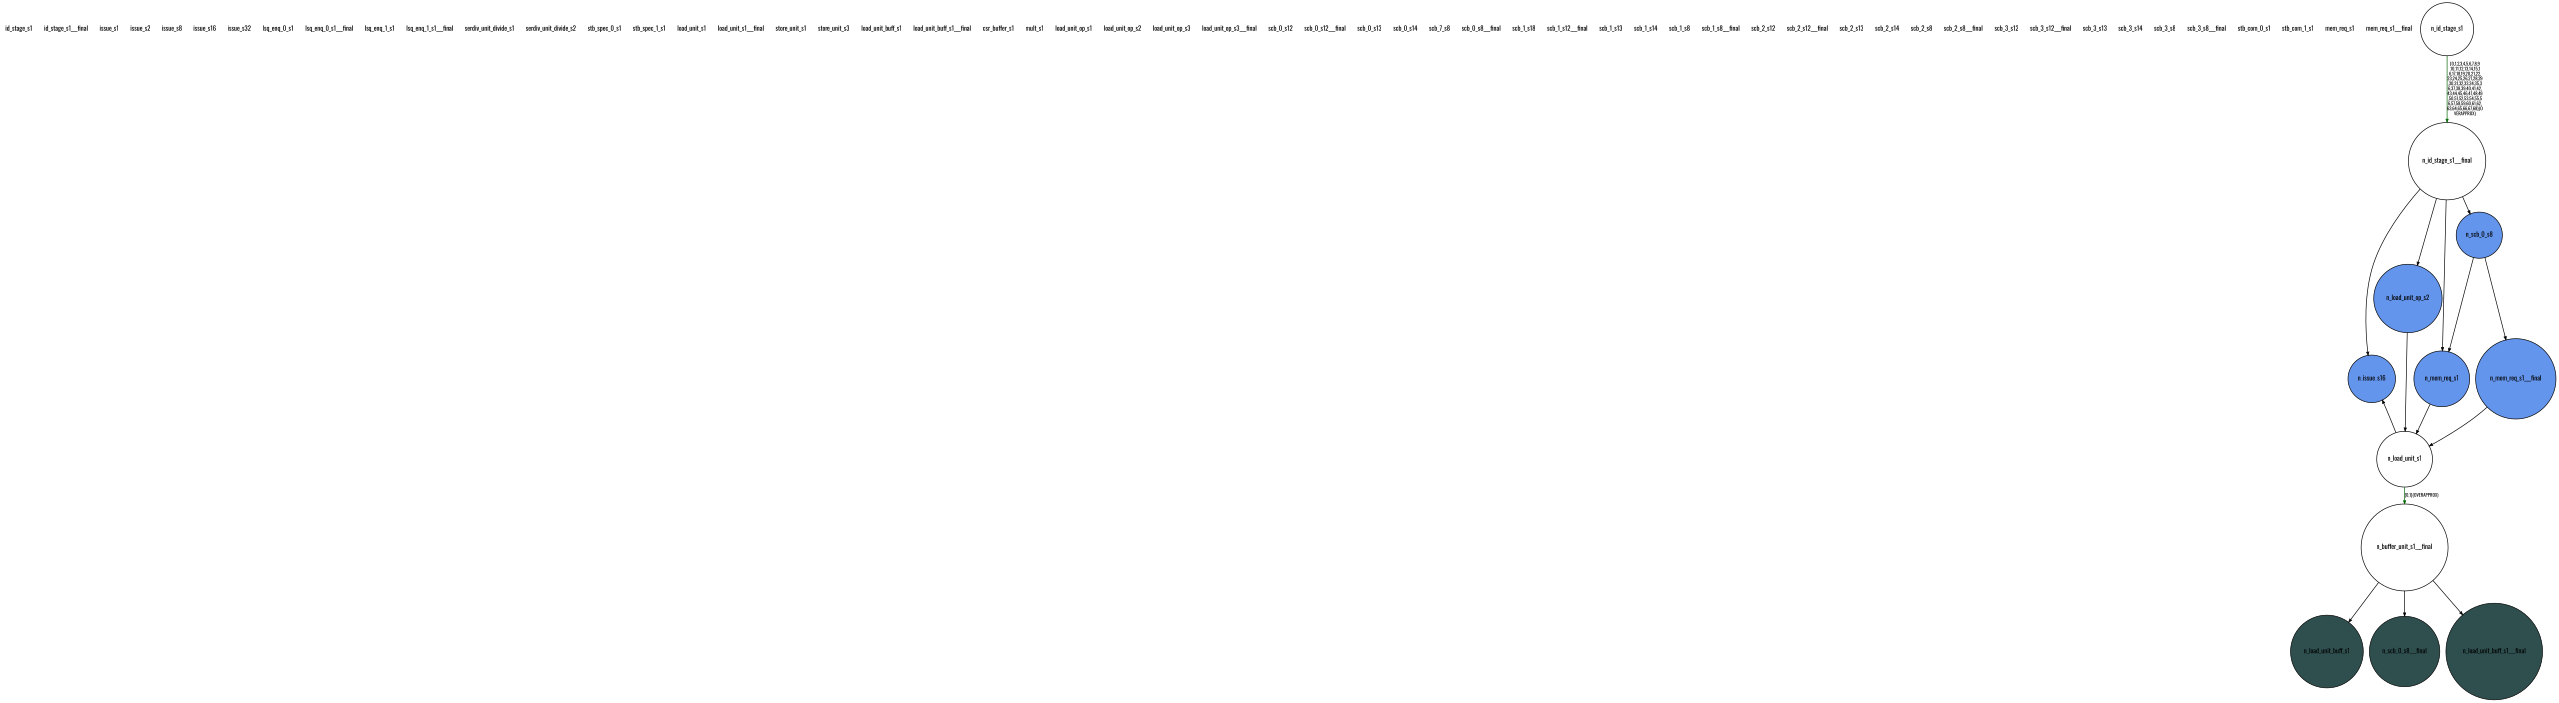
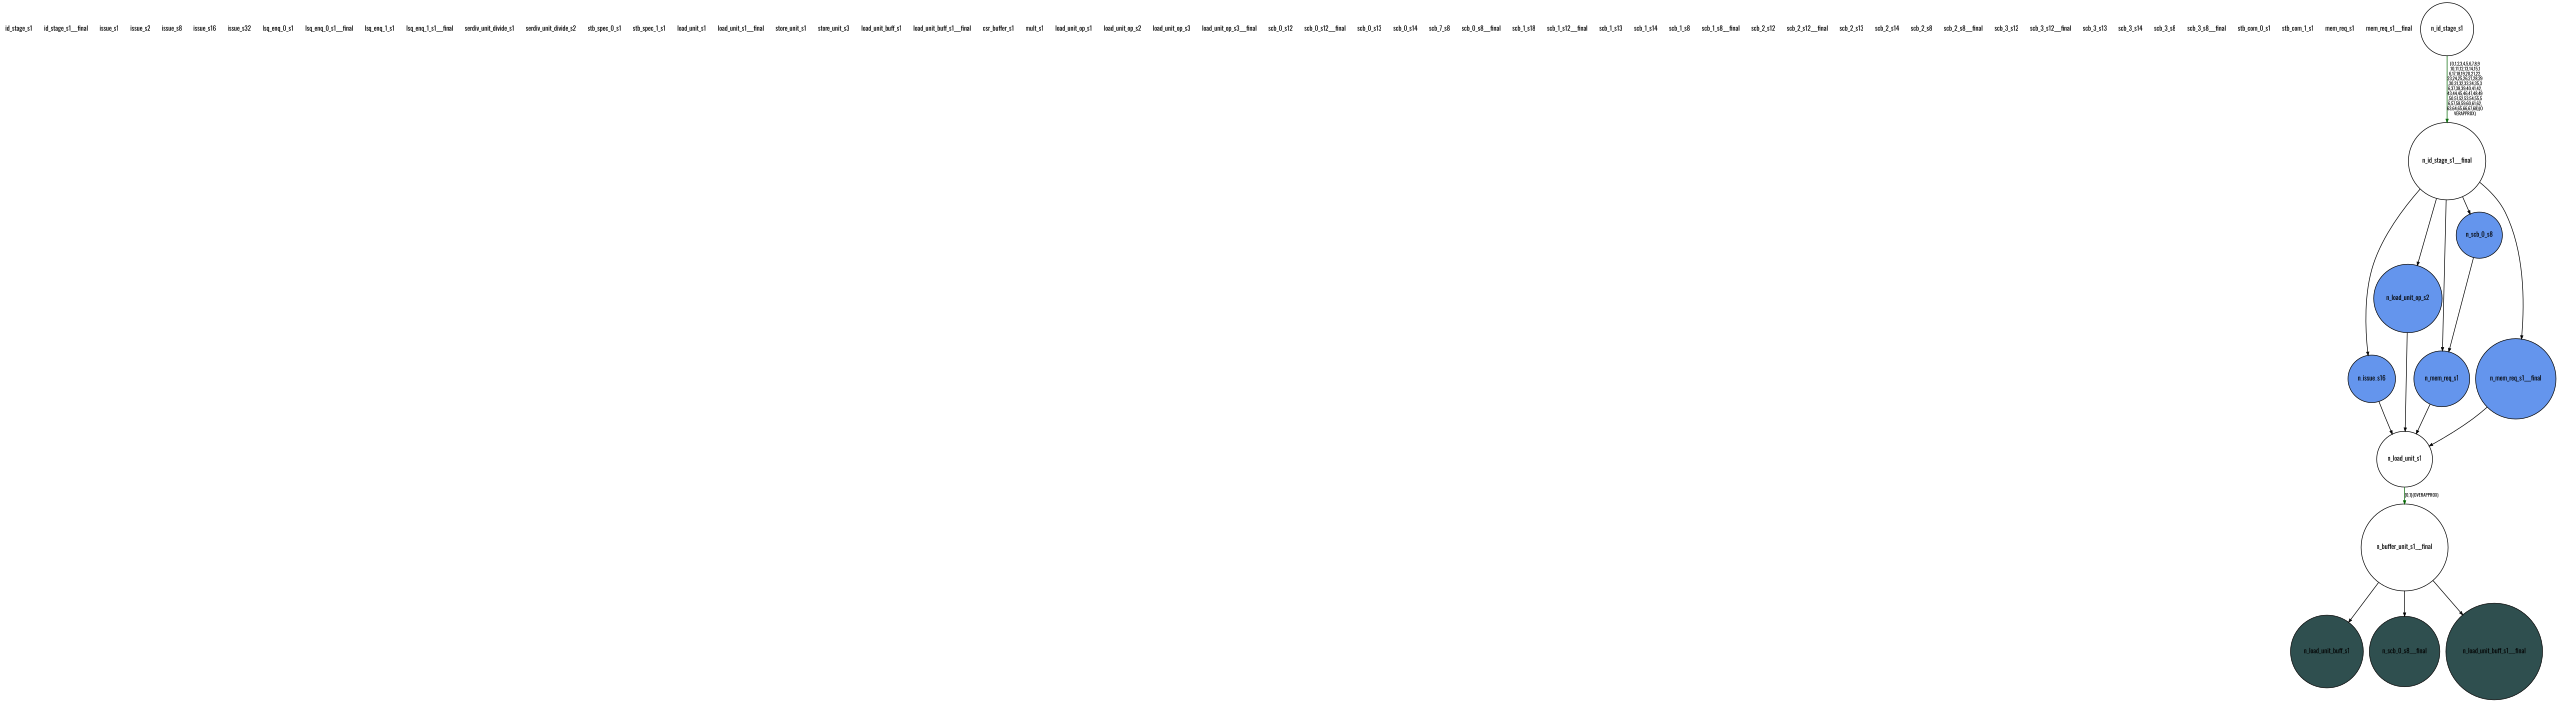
edge "n_scb_0_s8" -> "n_mem_req_s1___final": now "n_id_stage_s1___final" -> "n_mem_req_s1___final"
edge "n_load_unit_s1" -> "n_issue_s16": reversed
